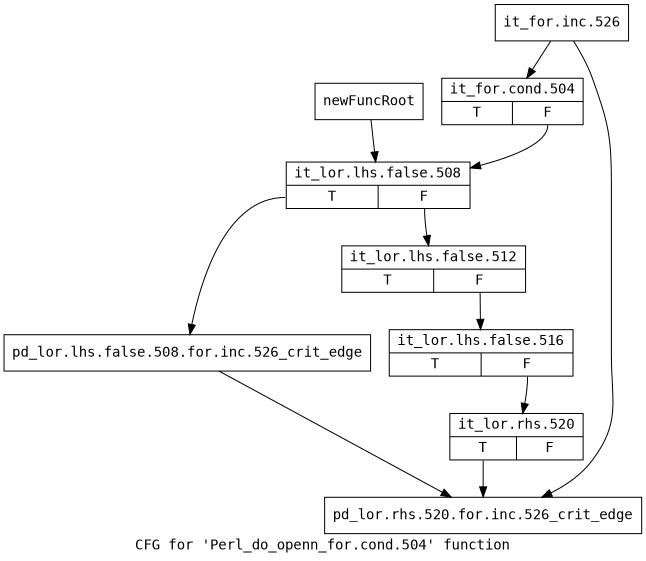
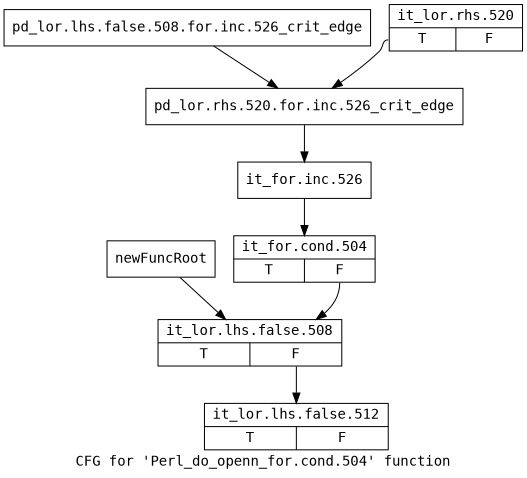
edge "it_lor.lhs.false.508" -> "pd_lor.lhs.false.508.for.inc.526_crit_edge": removed
edge "it_for.inc.526" -> "pd_lor.rhs.520.for.inc.526_crit_edge": reversed
node "it_lor.lhs.false.516": removed
